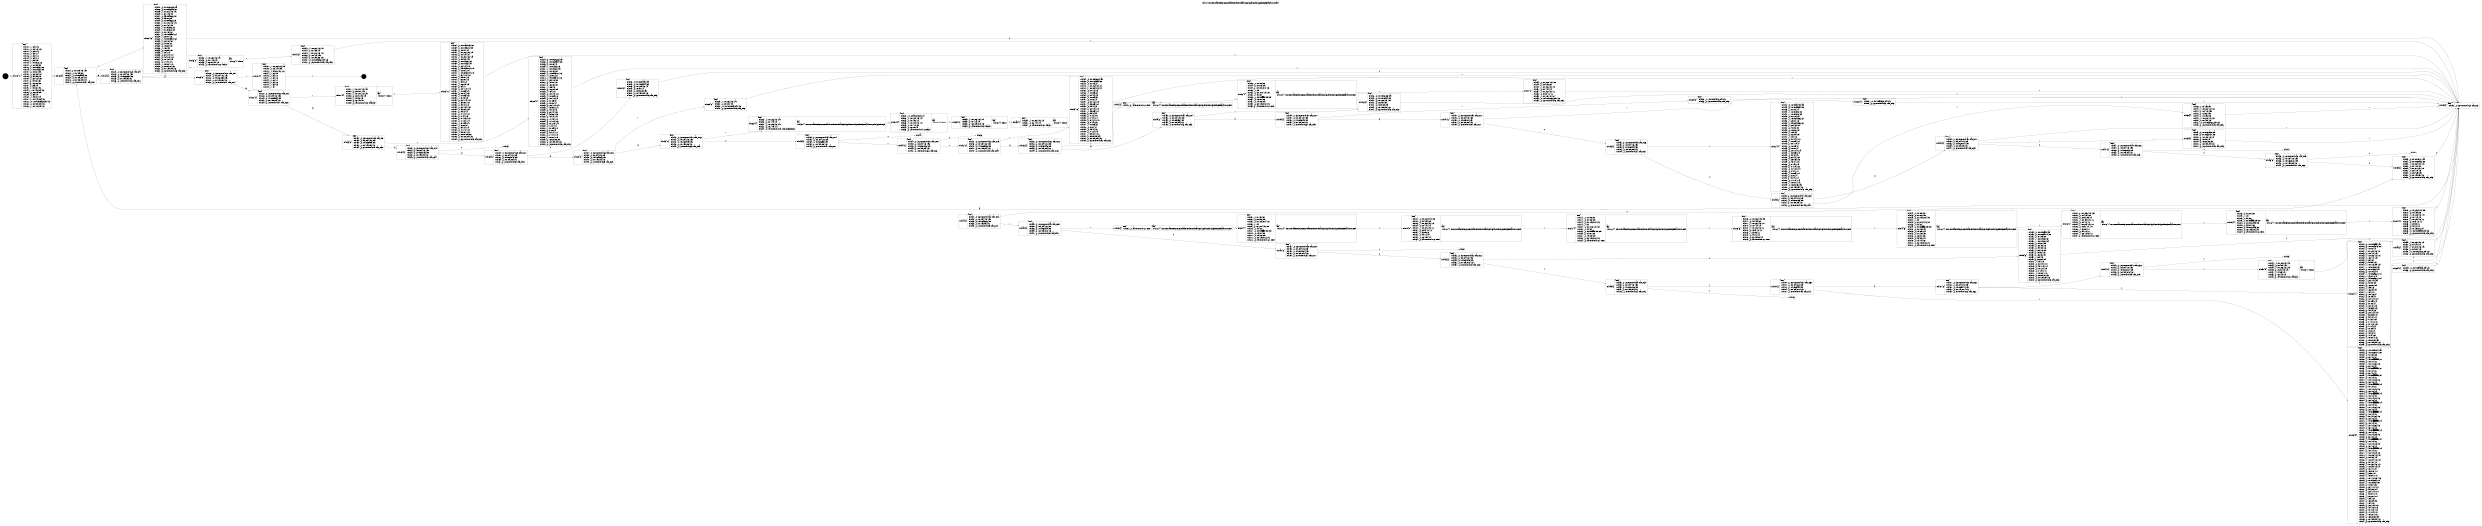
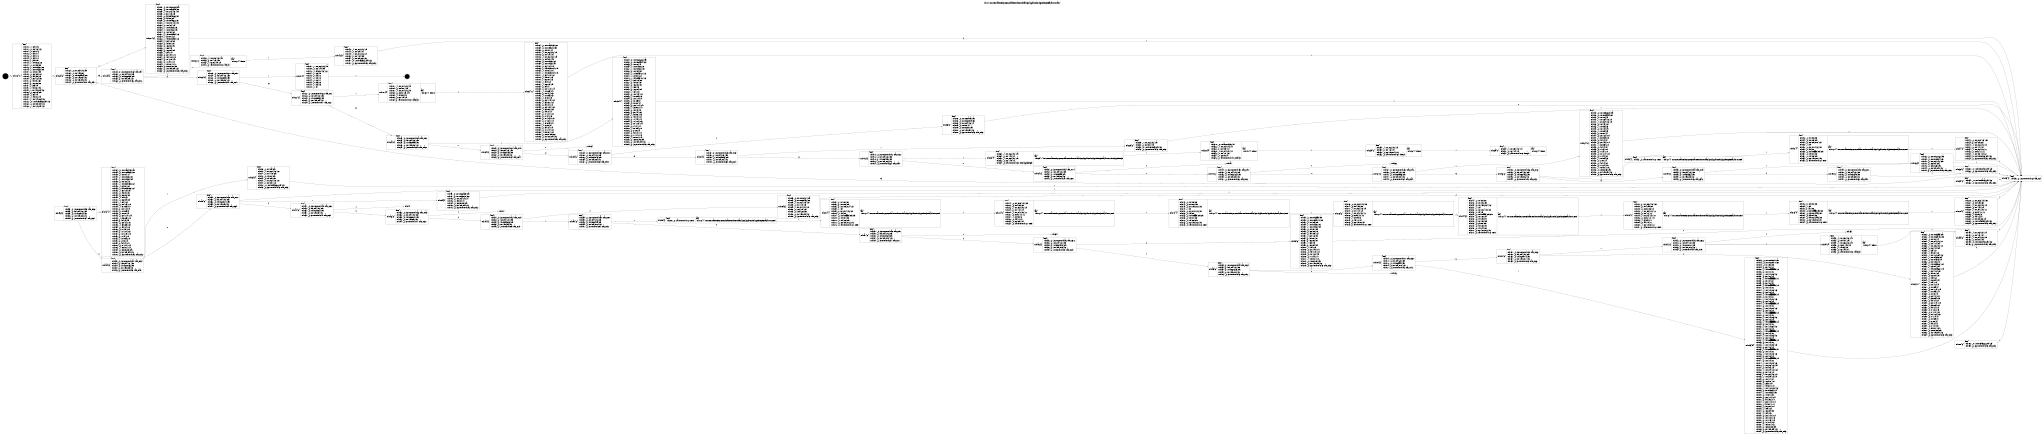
node "0x4019d7 [28]": removed
edge "0x401a63 [28]" -> "0x401eef [36]": now "0x401a63 [28]" -> "0x401a7f [28]"
